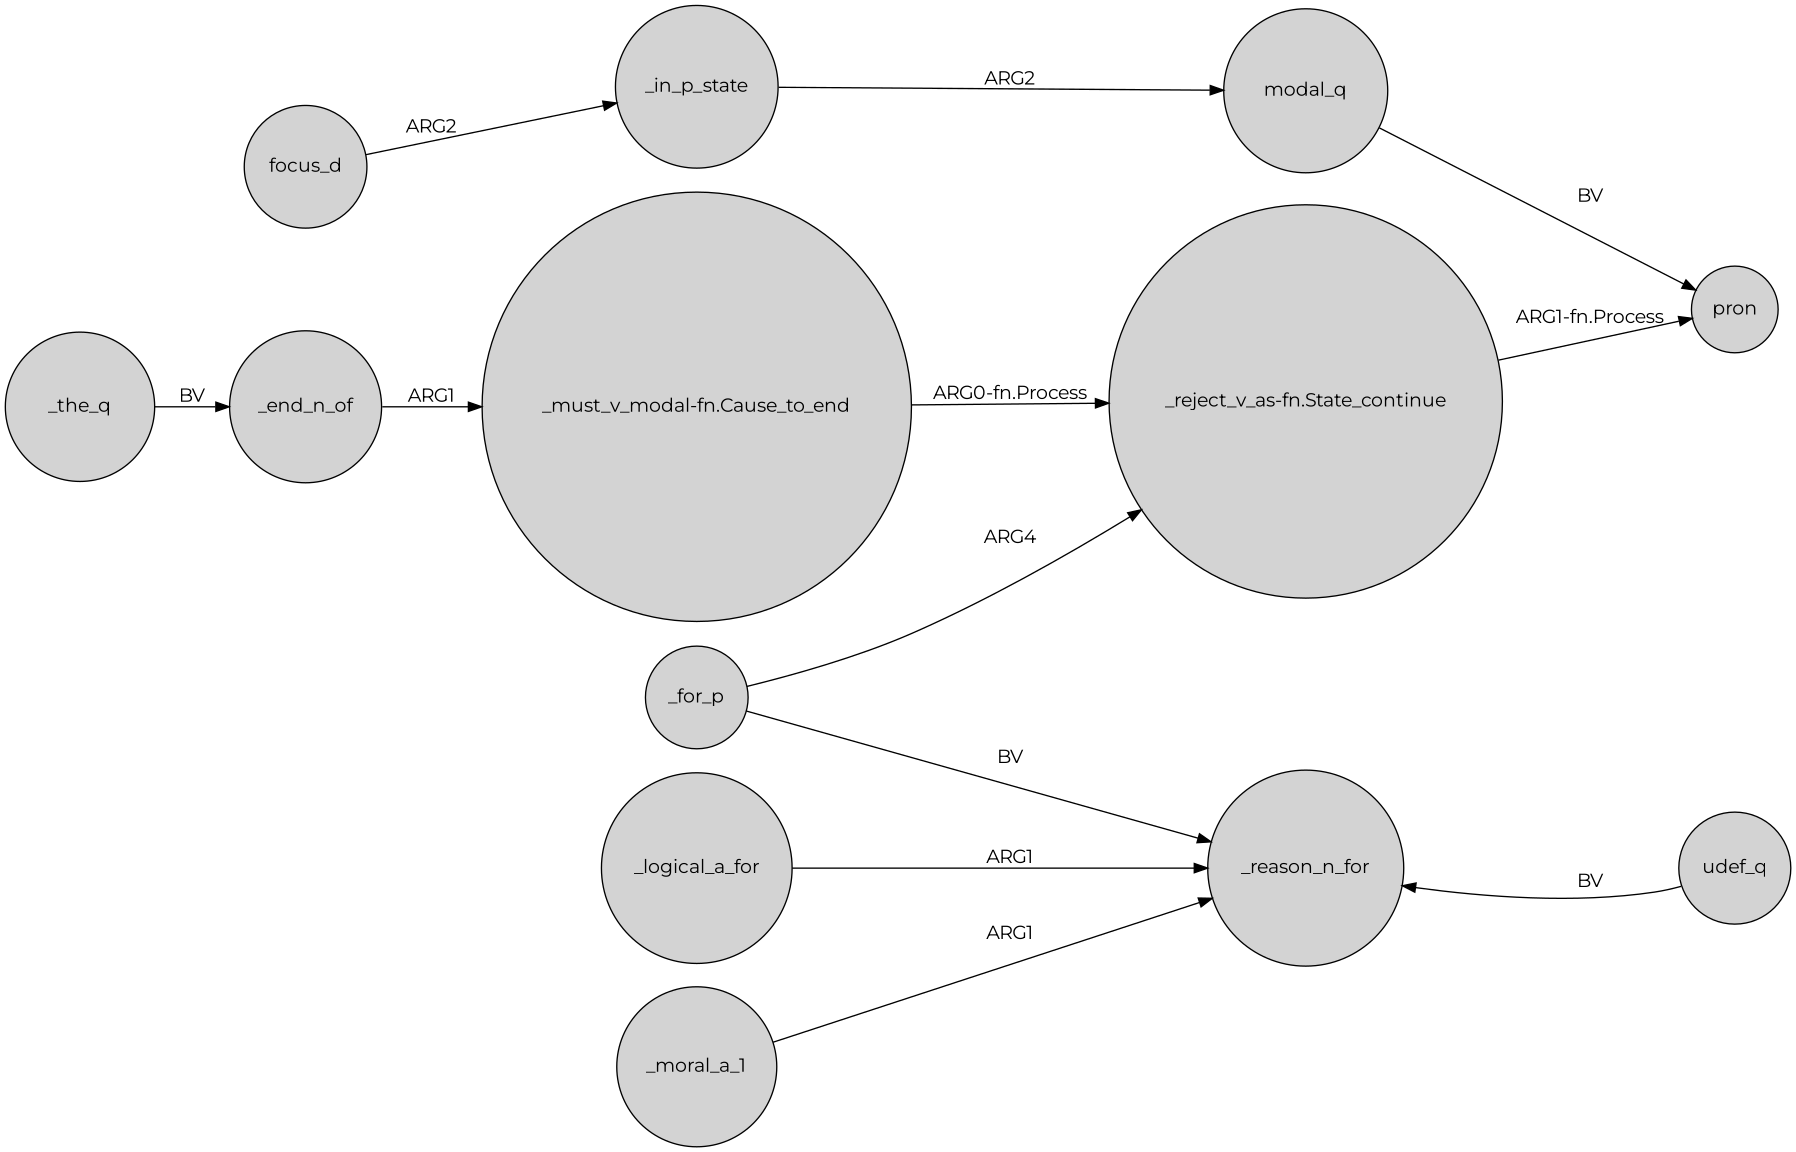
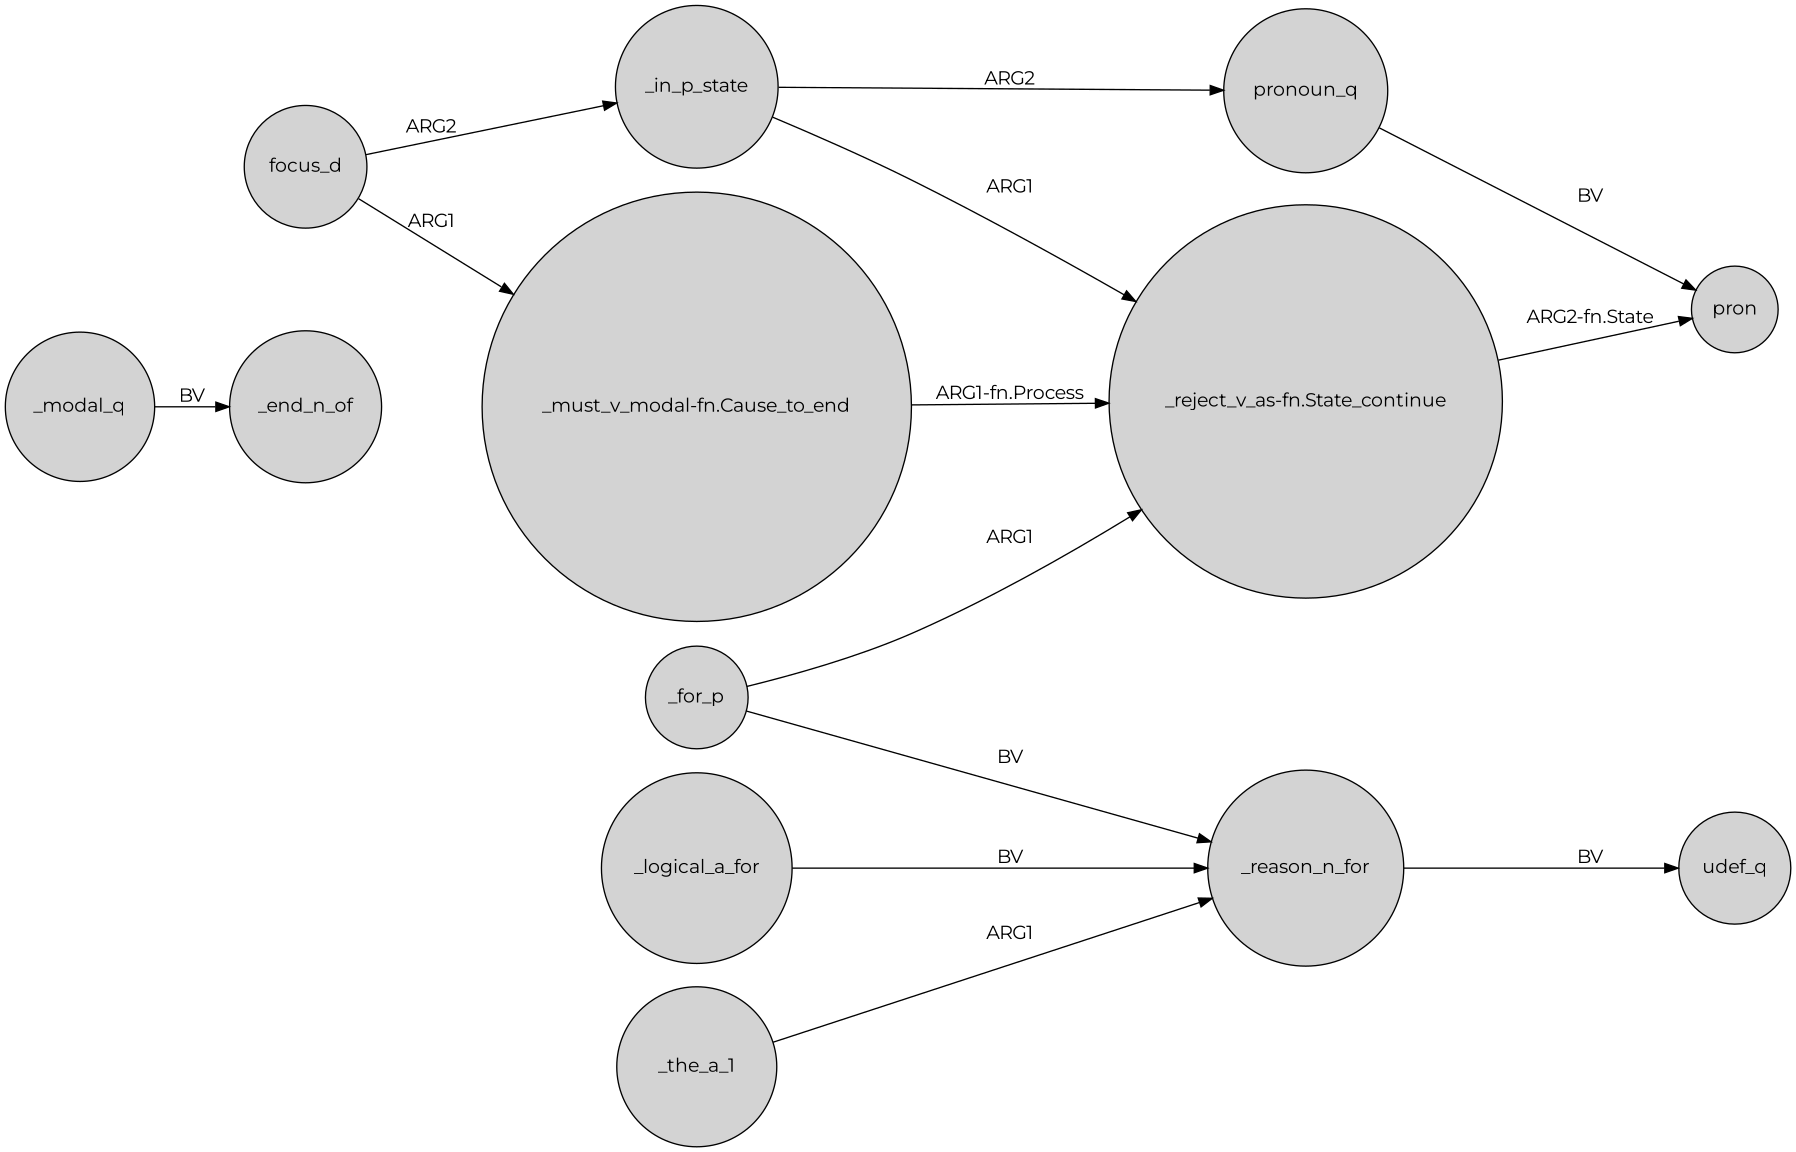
node "modal_q": label "modal_q" -> "pronoun_q"
edge "_in_p_state" -> "_reject_v_as-fn.State_continue": added, label "ARG1"
edge "_reject_v_as-fn.State_continue" -> "pron": label "ARG1-fn.Process" -> "ARG2-fn.State"
edge "_must_v_modal-fn.Cause_to_end" -> "_reject_v_as-fn.State_continue": label "ARG0-fn.Process" -> "ARG1-fn.Process"
node "_the_q": label "_the_q" -> "_modal_q"
edge "_end_n_of" -> "_must_v_modal-fn.Cause_to_end": now "focus_d" -> "_must_v_modal-fn.Cause_to_end"
edge "_for_p" -> "_reject_v_as-fn.State_continue": label "ARG4" -> "ARG1"
edge "_logical_a_for" -> "_reason_n_for": label "ARG1" -> "BV"
edge "udef_q" -> "_reason_n_for": reversed
node "_moral_a_1": label "_moral_a_1" -> "_the_a_1"
